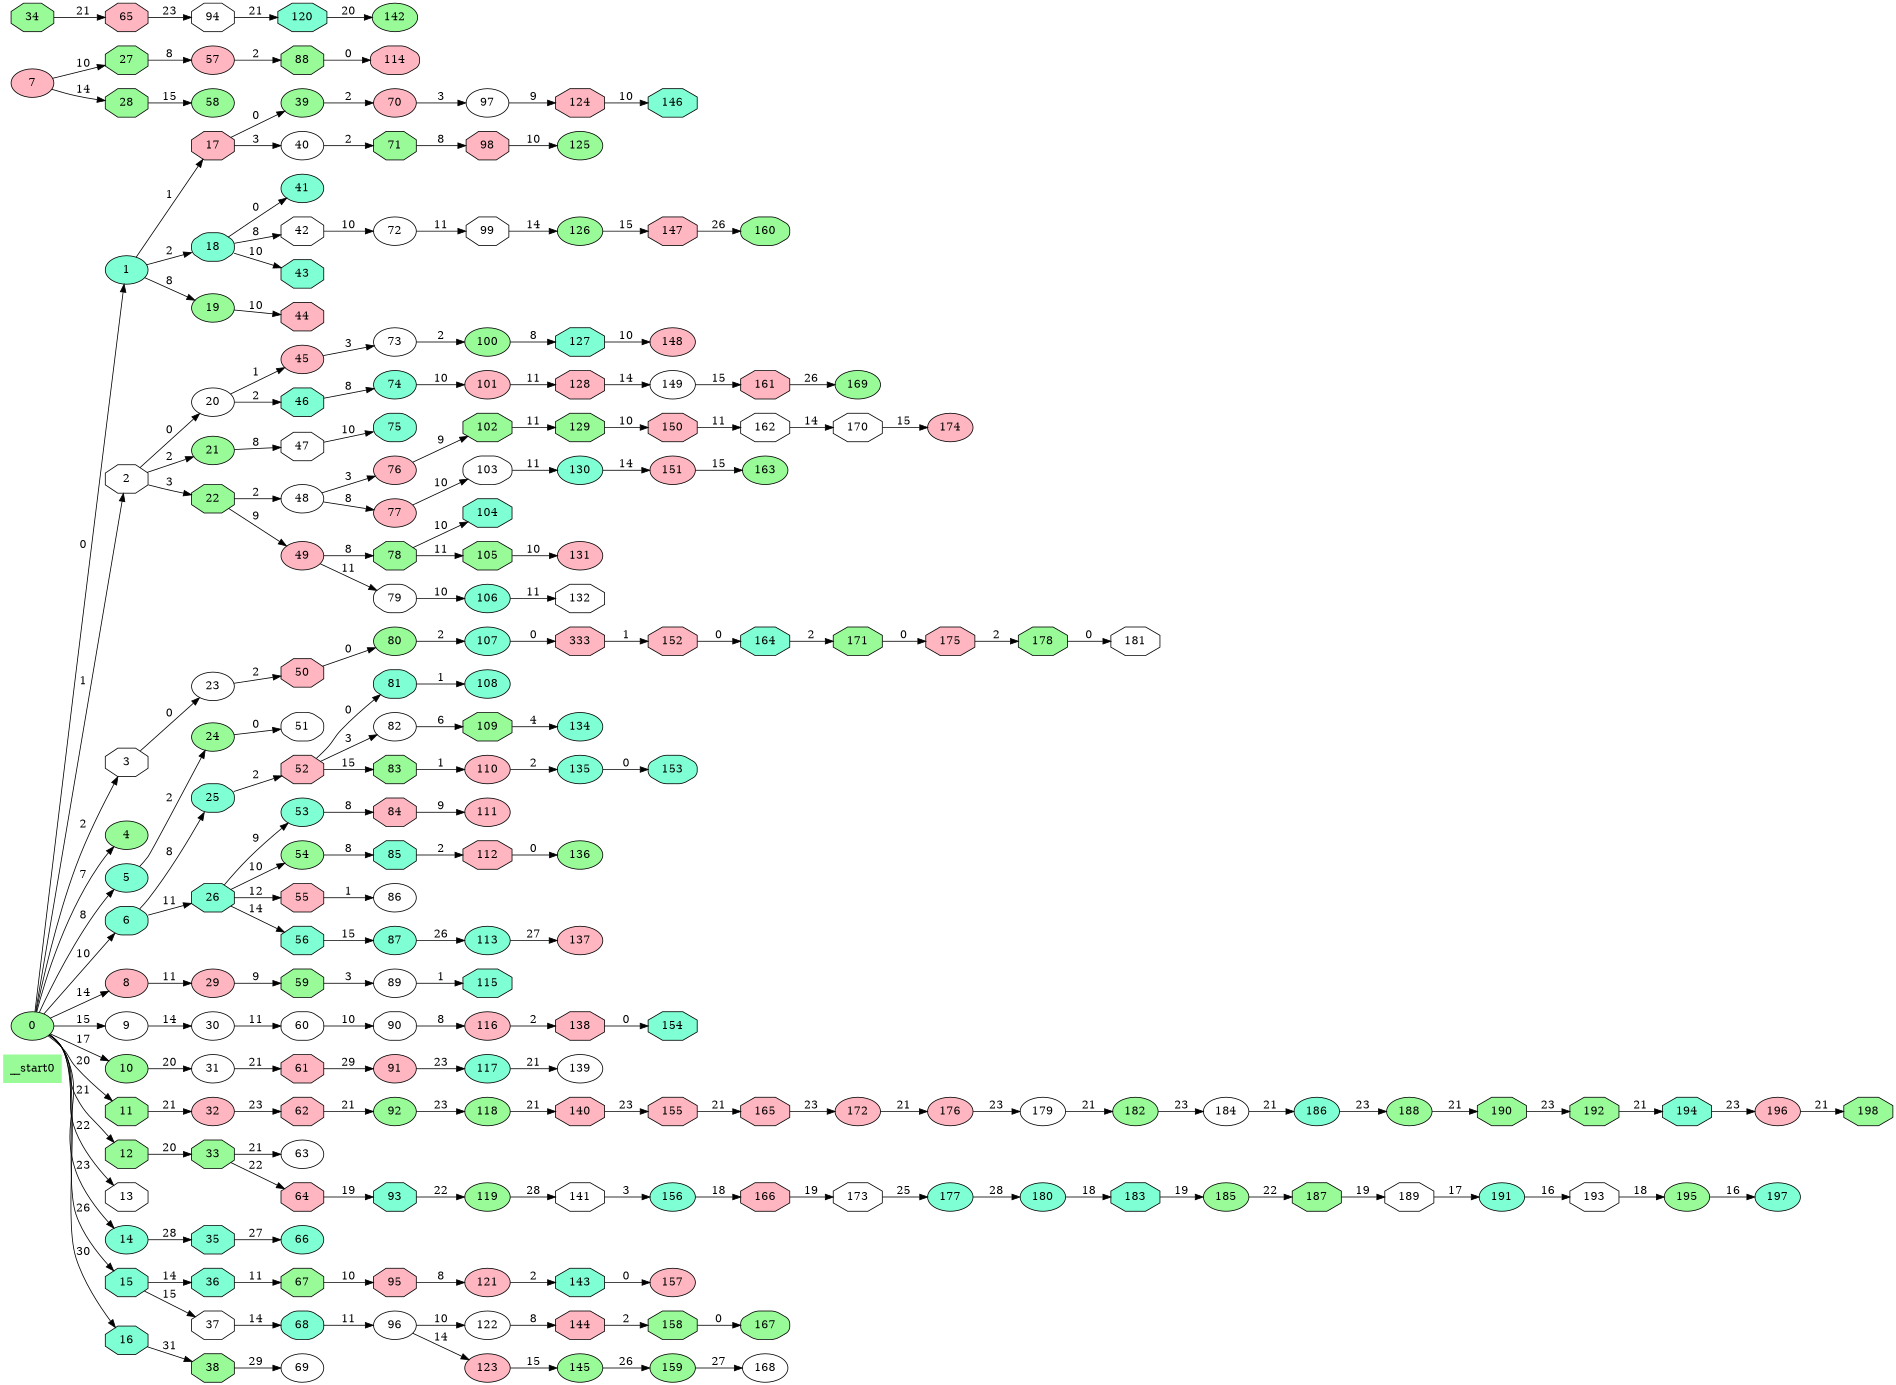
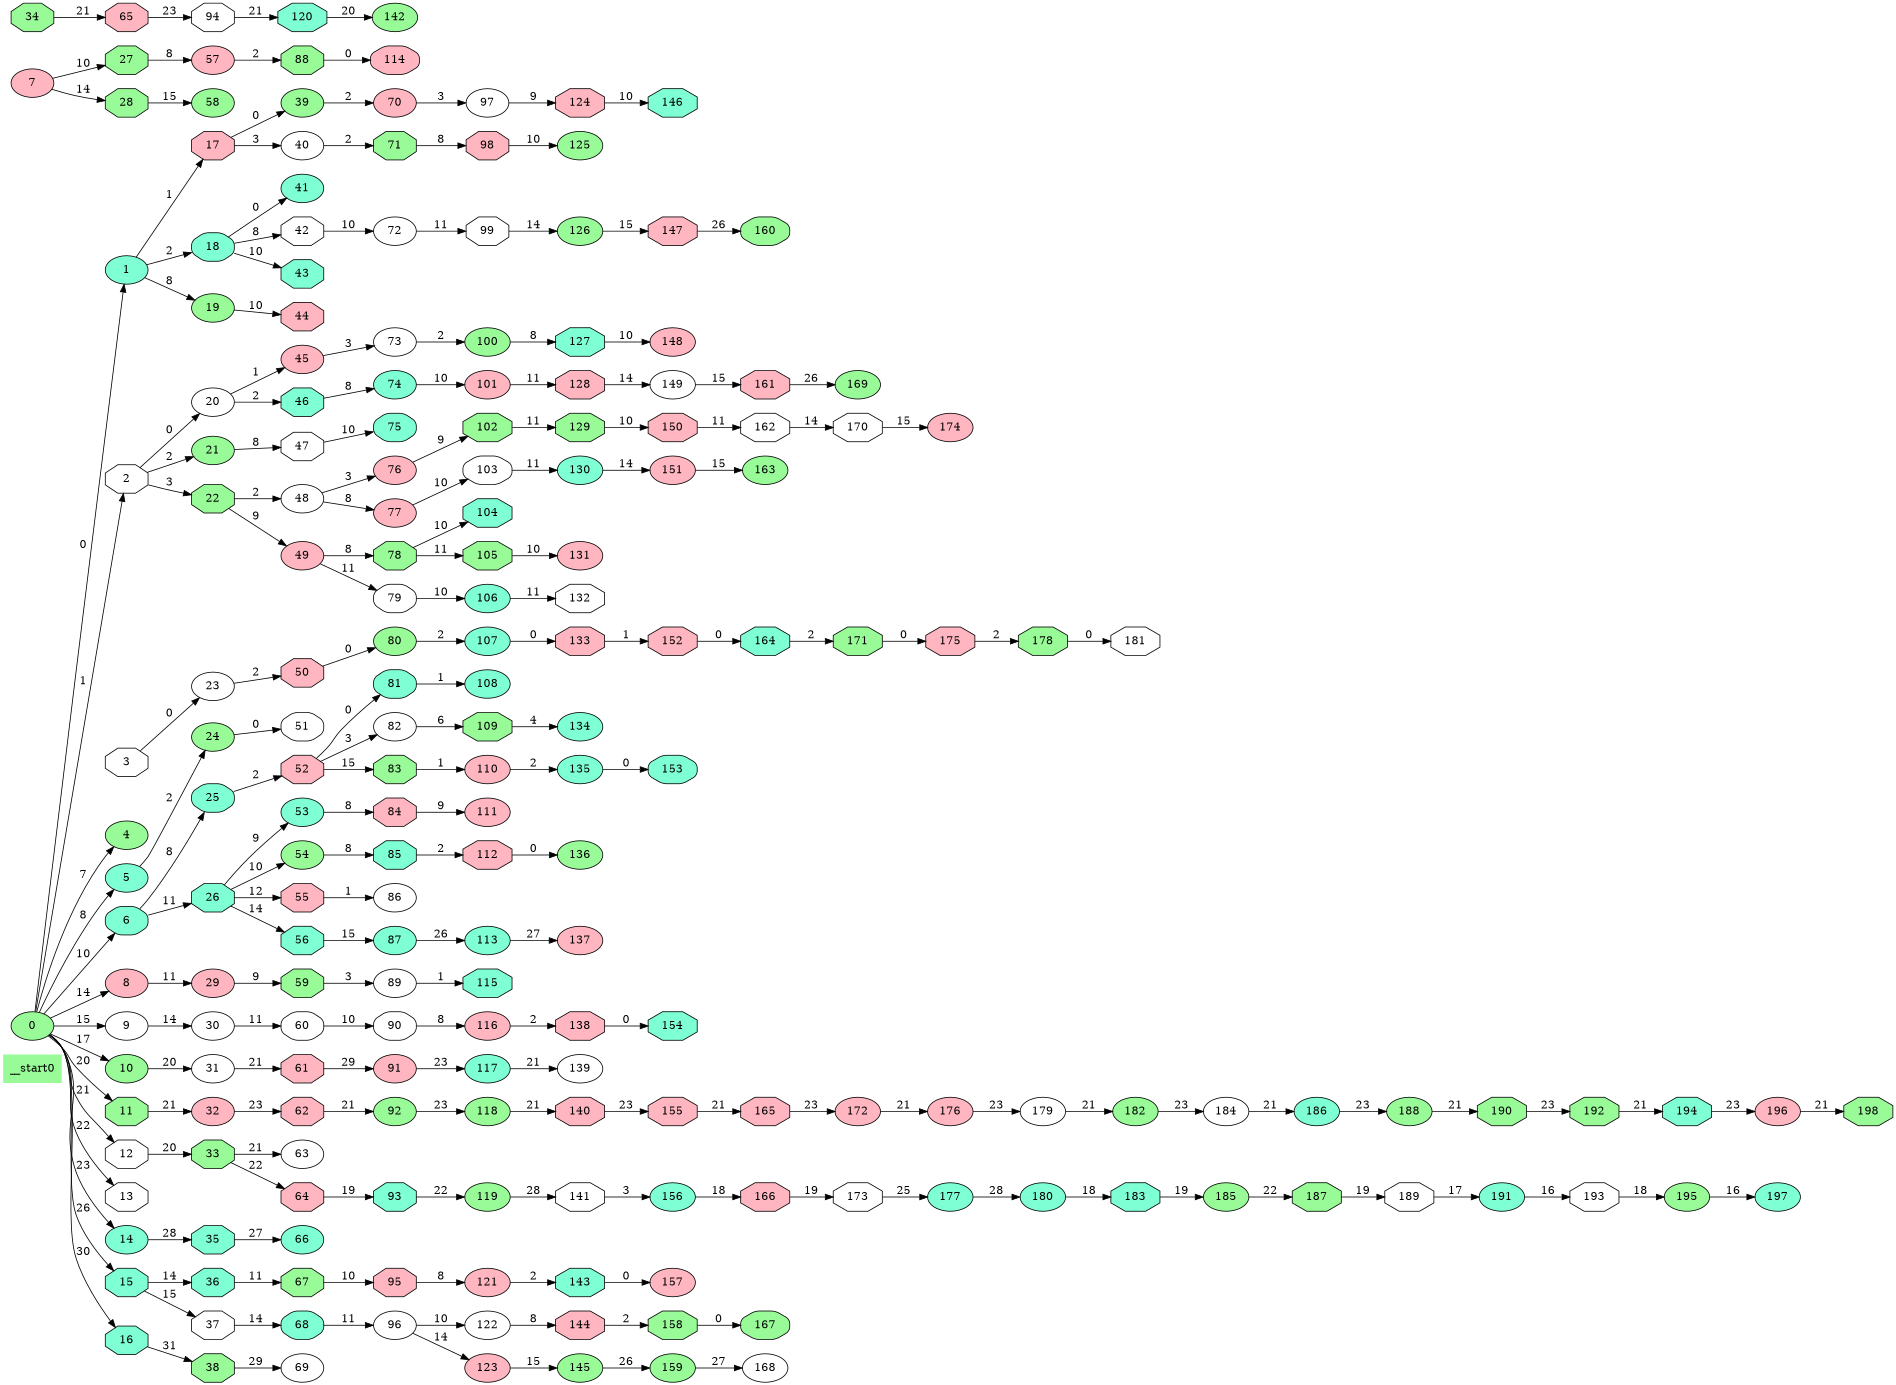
node "333": label "333" -> "133"
edge "0" -> "3": removed, label "2"
node "12": fillcolor palegreen -> white
